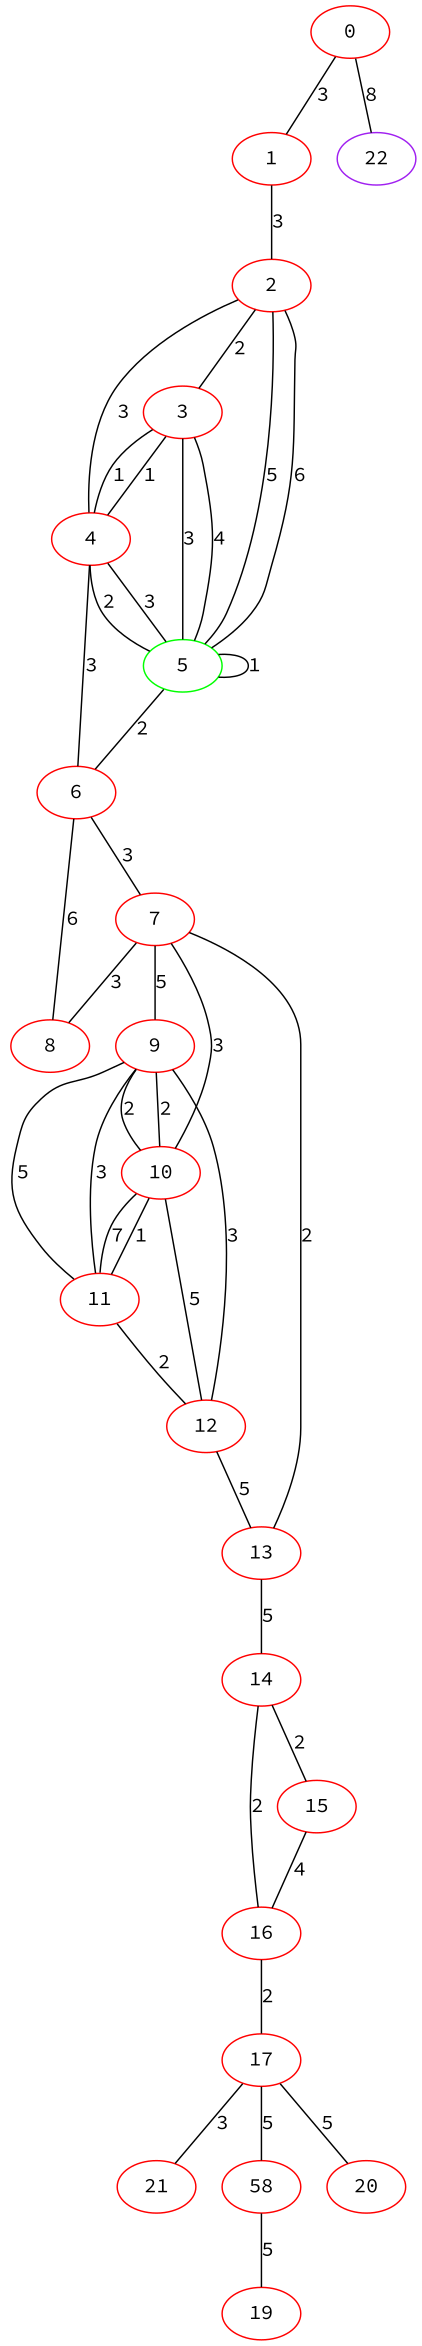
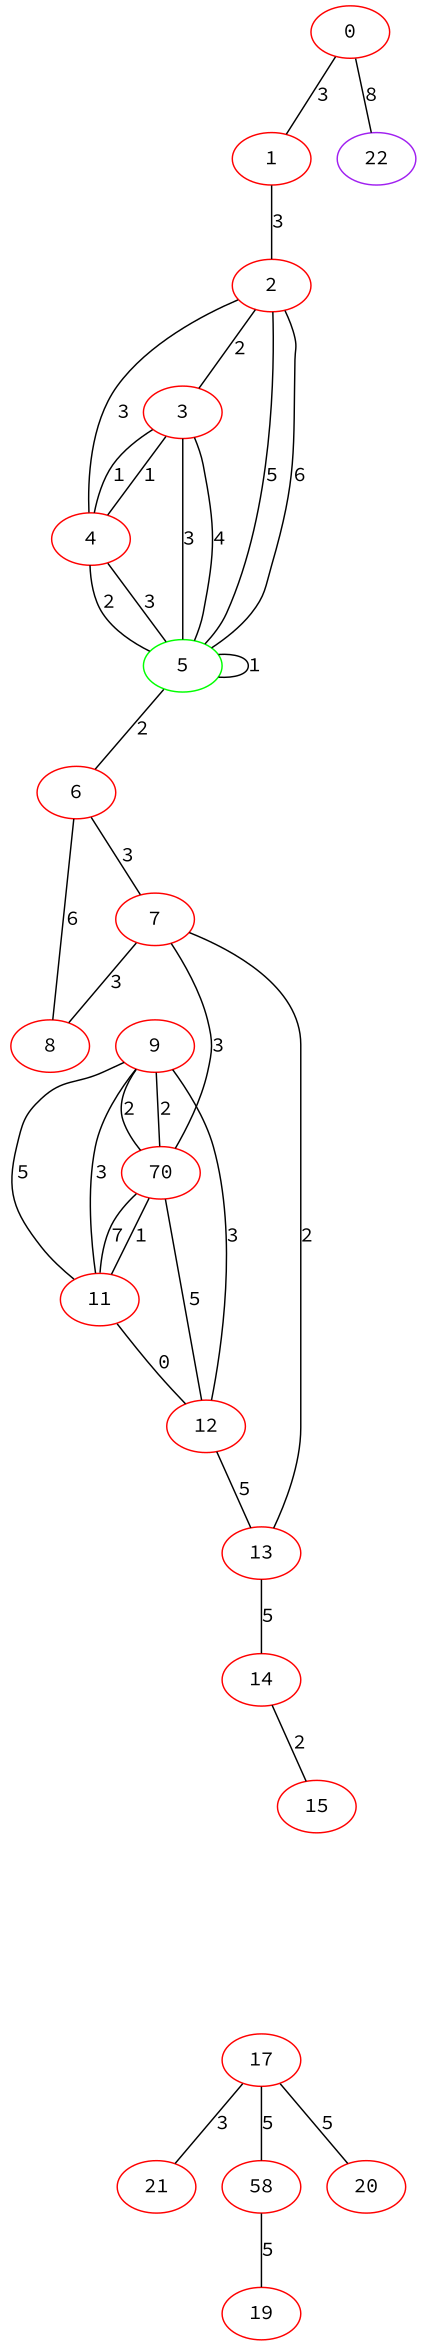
edge "4" -- "6": removed, label "3"
edge "7" -- "9": removed, label "5"
node "10": label "10" -> "70"
edge "11" -- "12": label "2" -> "0"
node "16": removed
